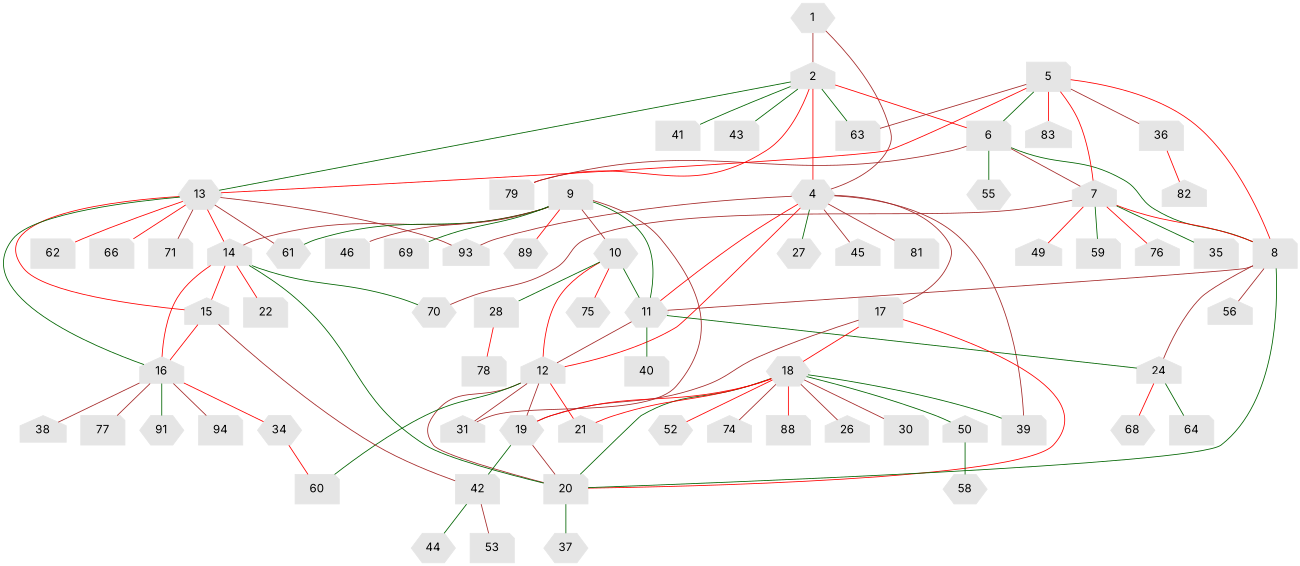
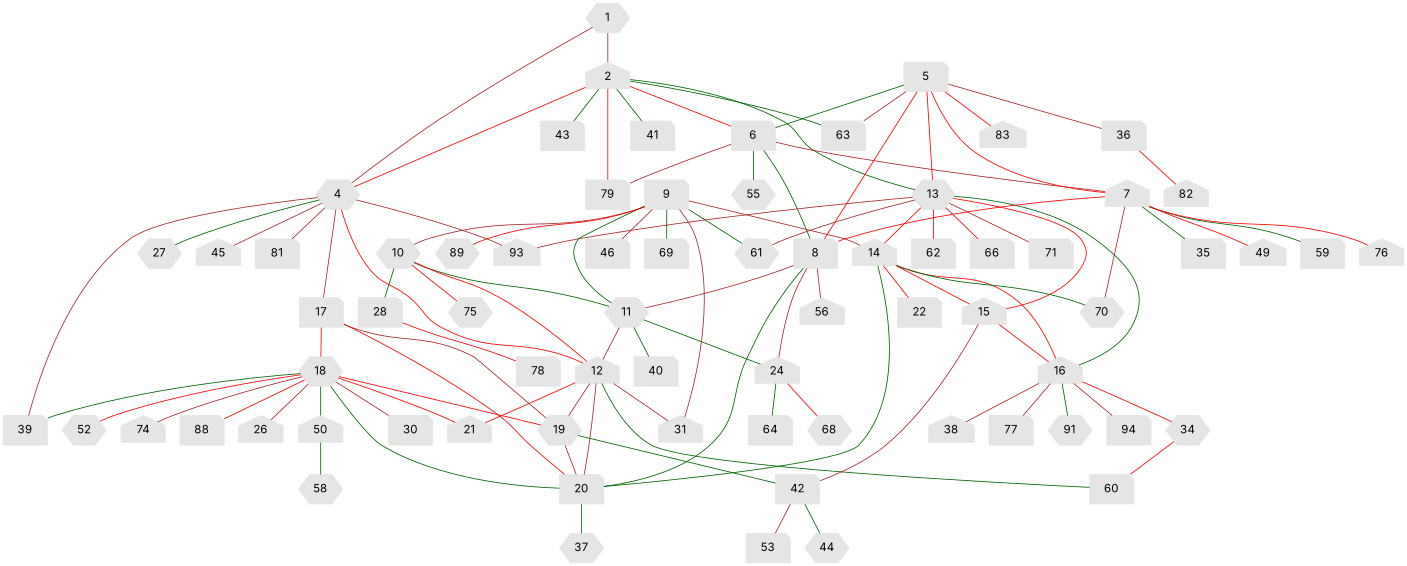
edge "4" -- "11": removed
